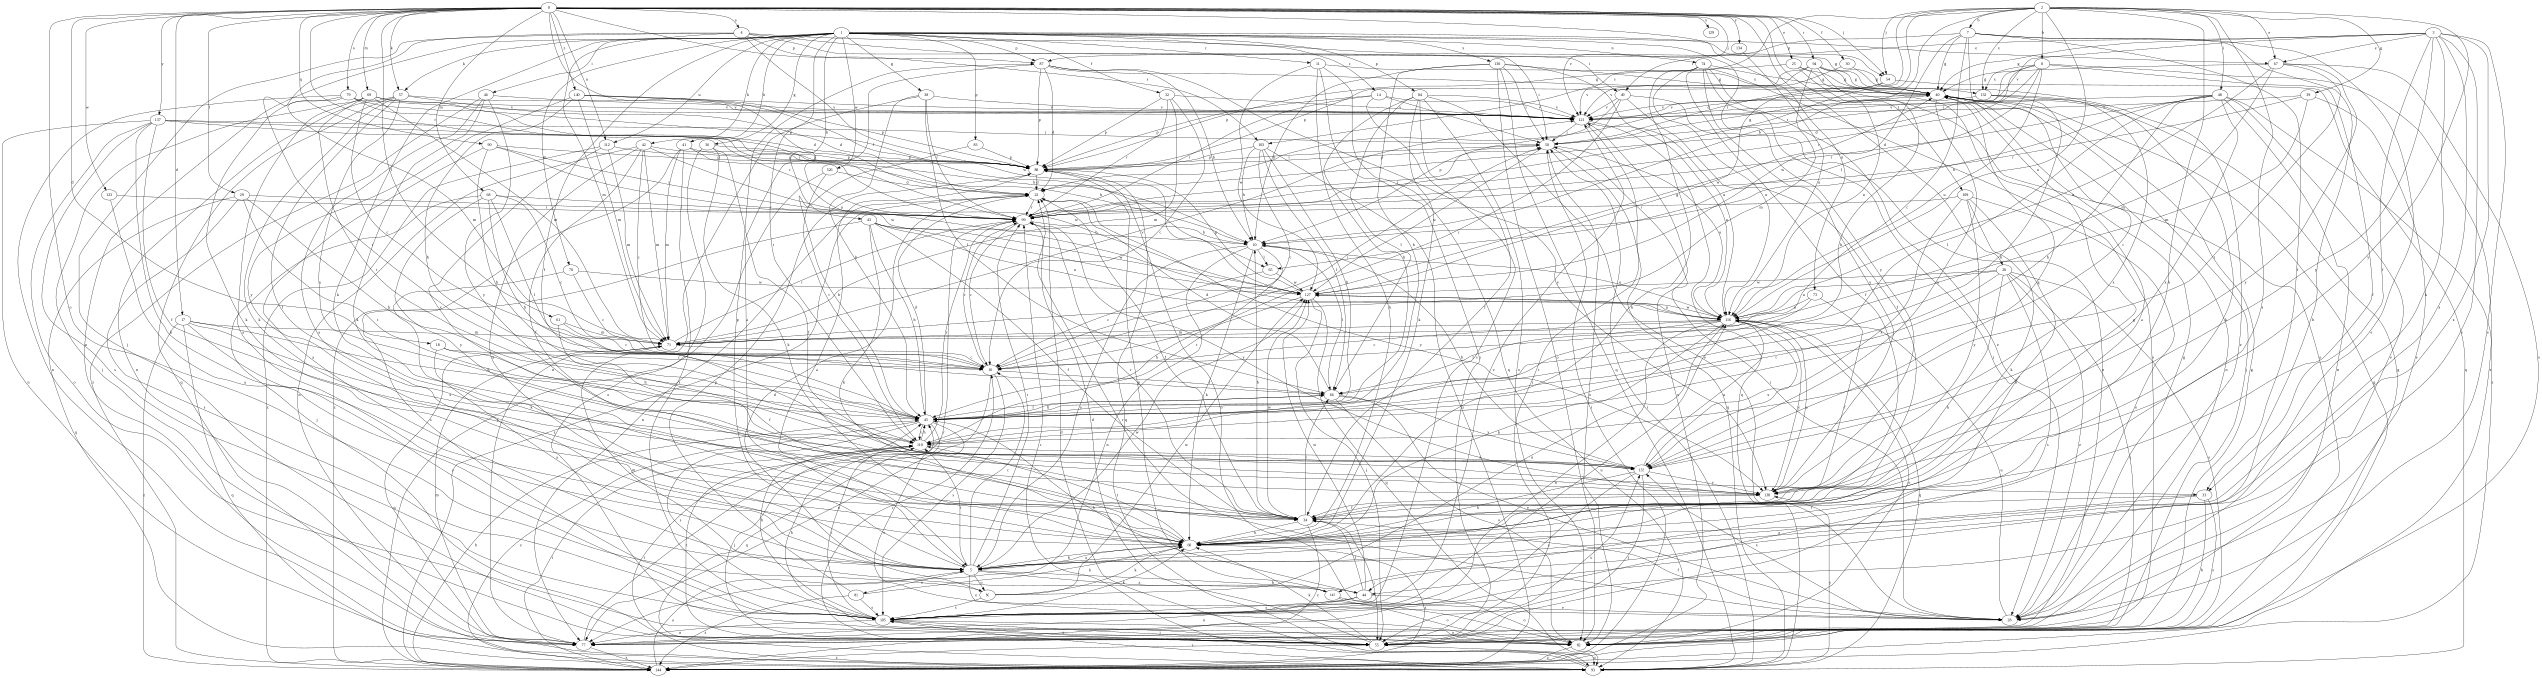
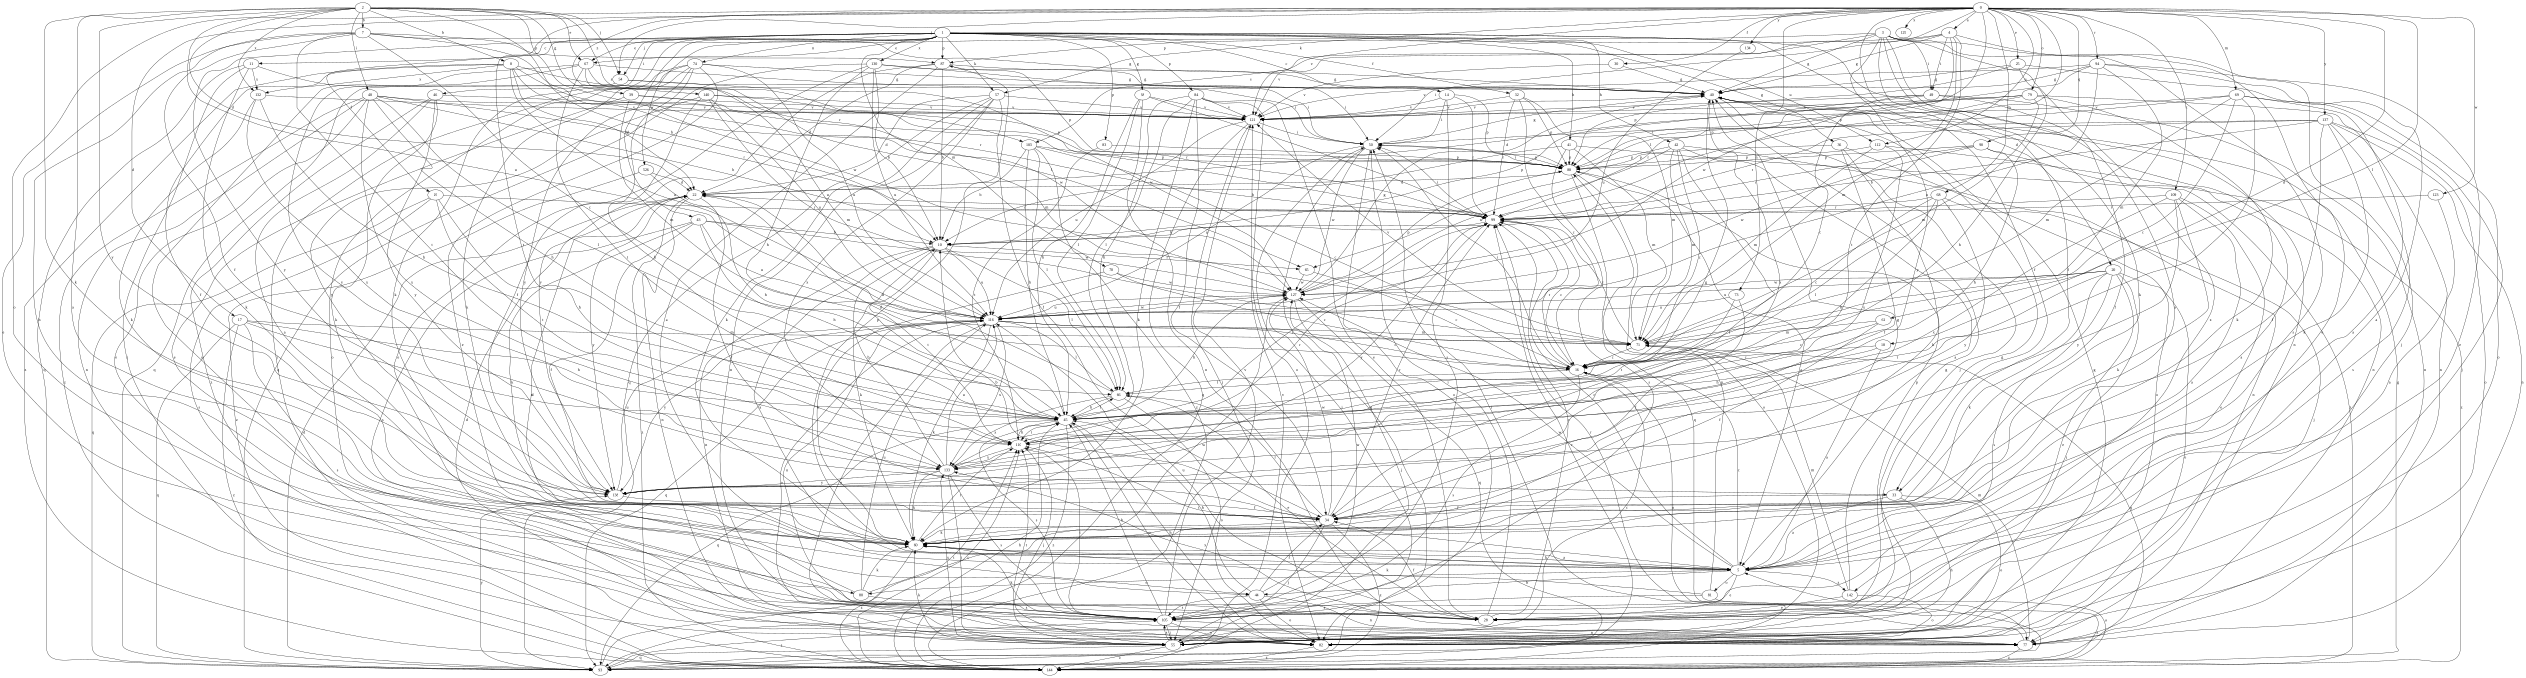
edge "133" -> "99": added, label "r"
